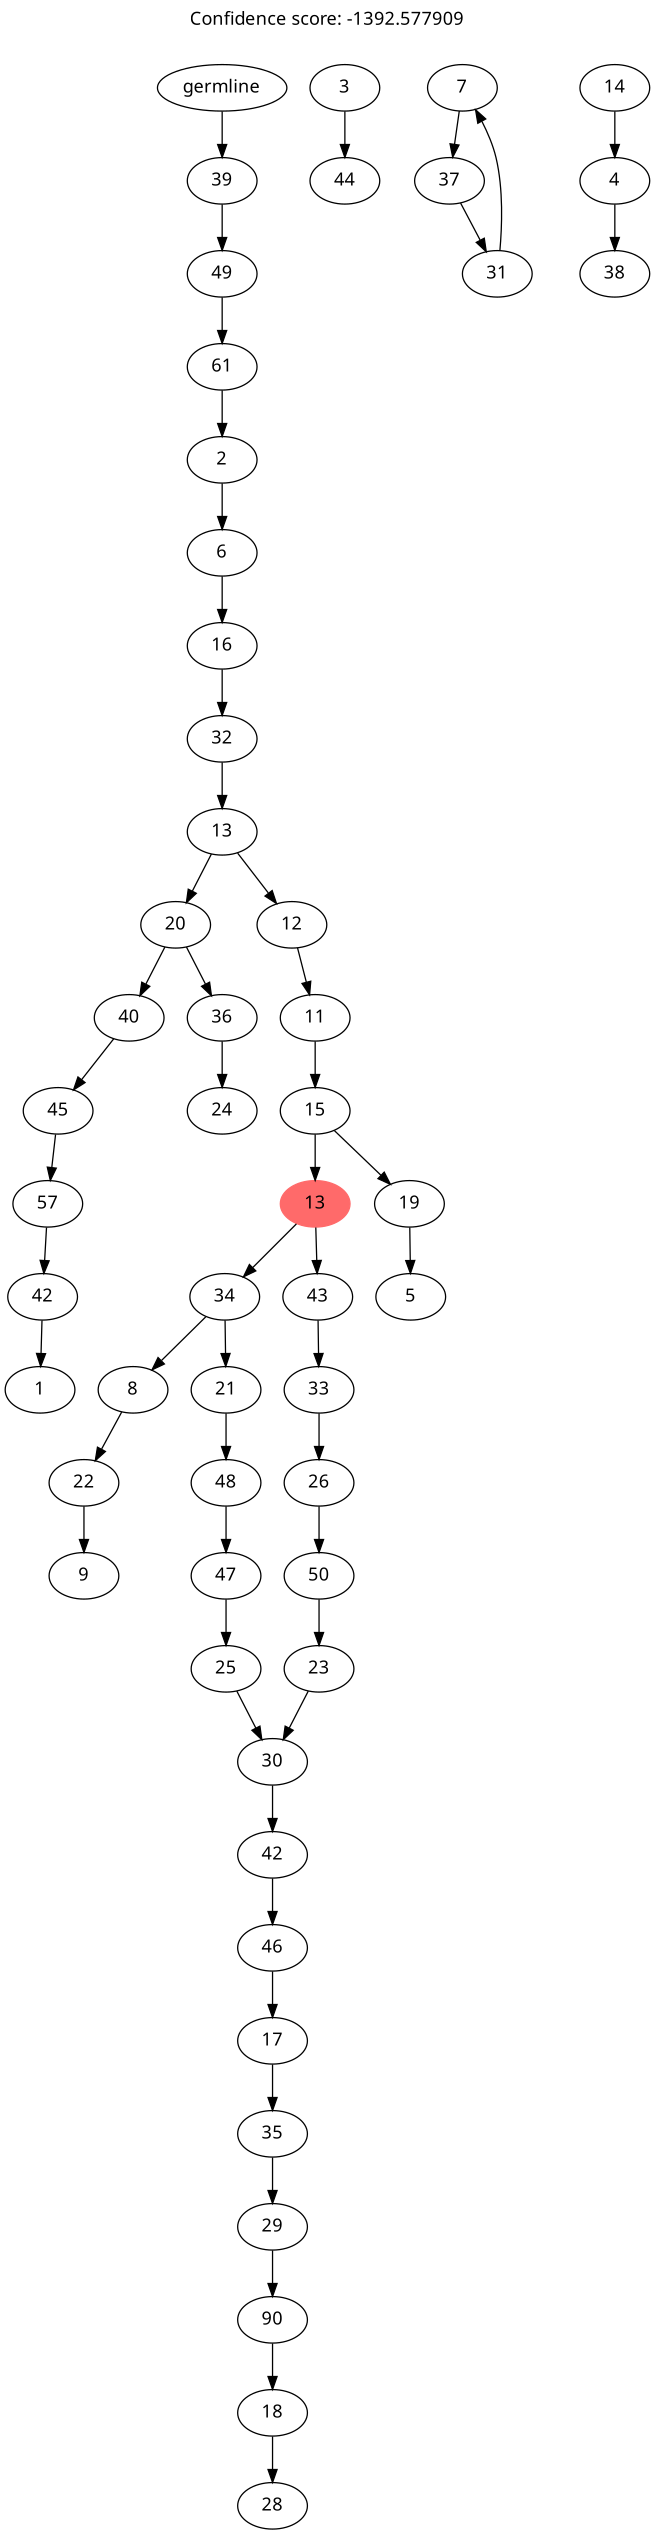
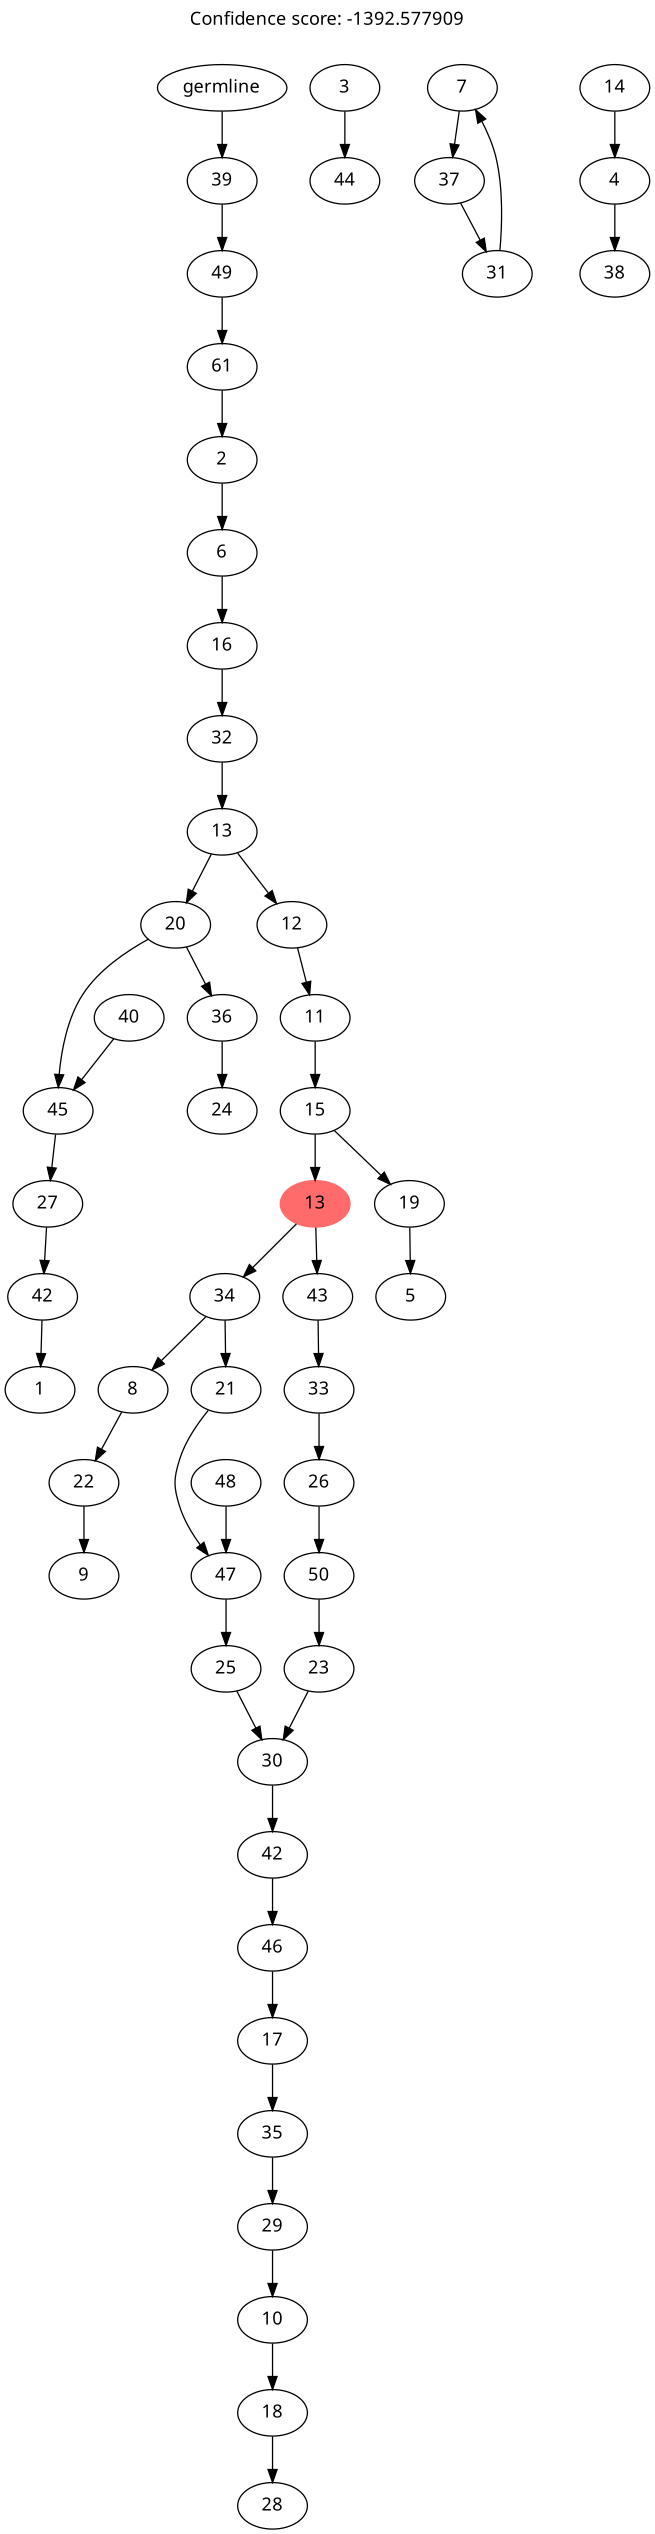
edge "20" -> "40": now "20" -> "45"
node "57": label "57" -> "27"
edge "21" -> "48": now "21" -> "47"
node "90": label "90" -> "10"
